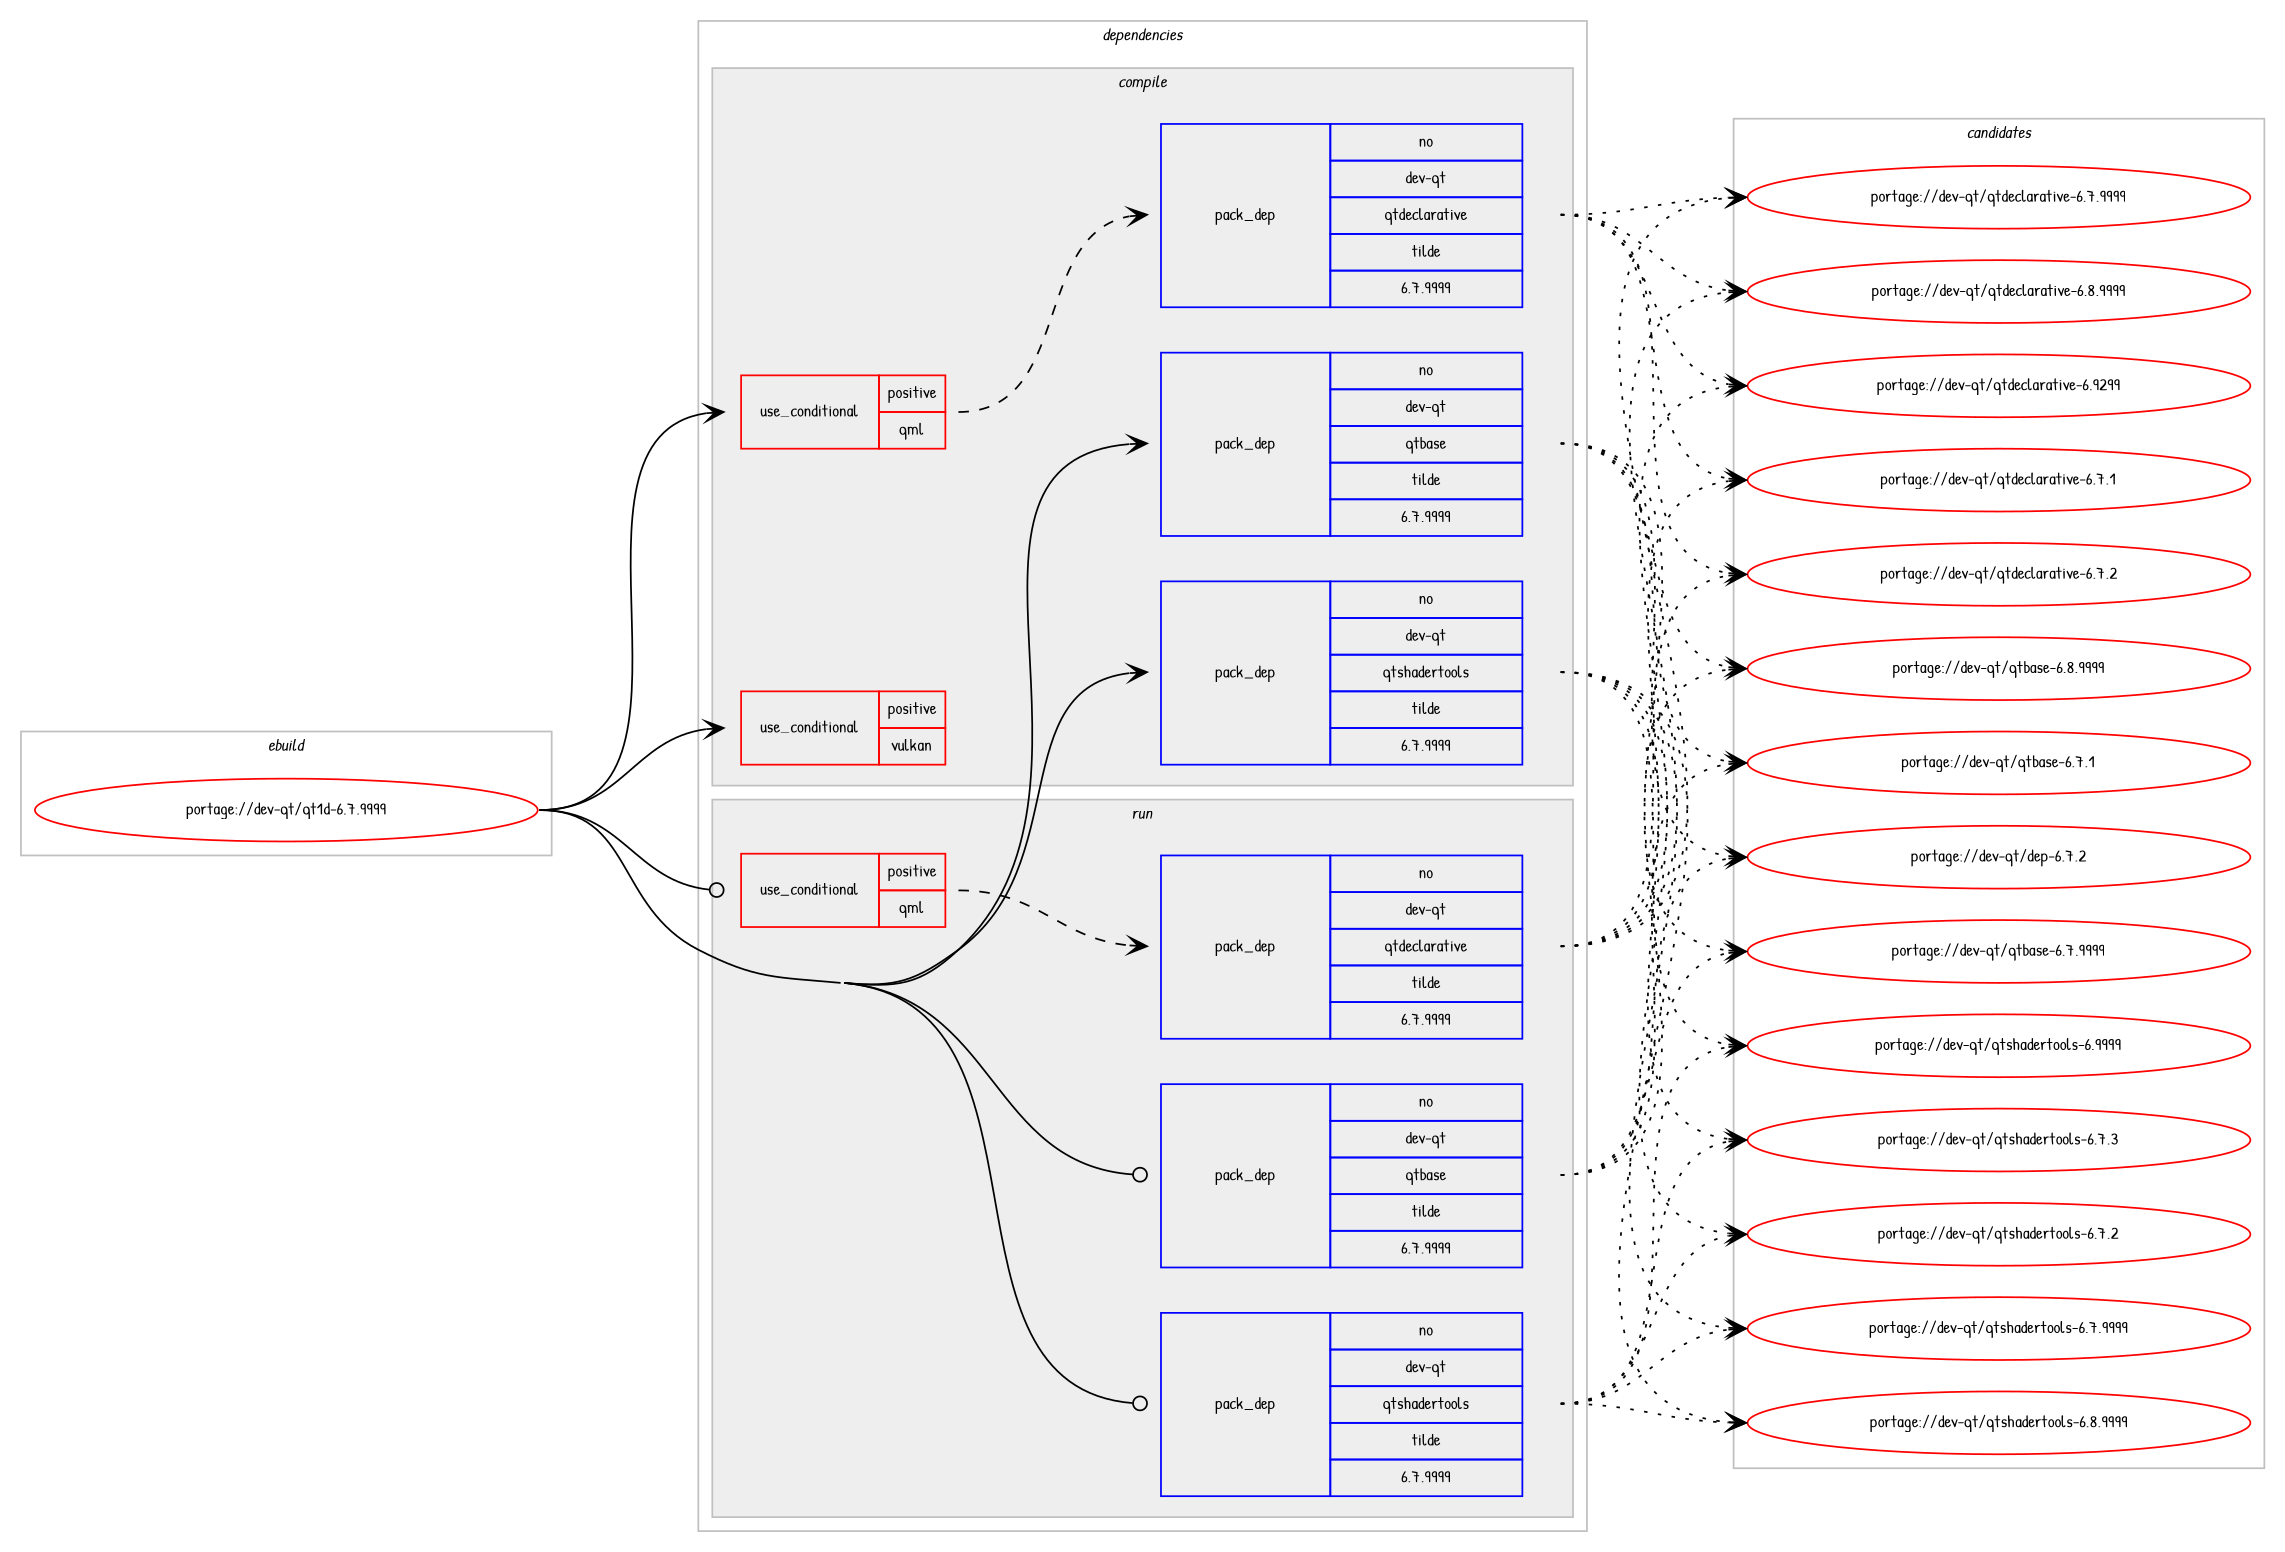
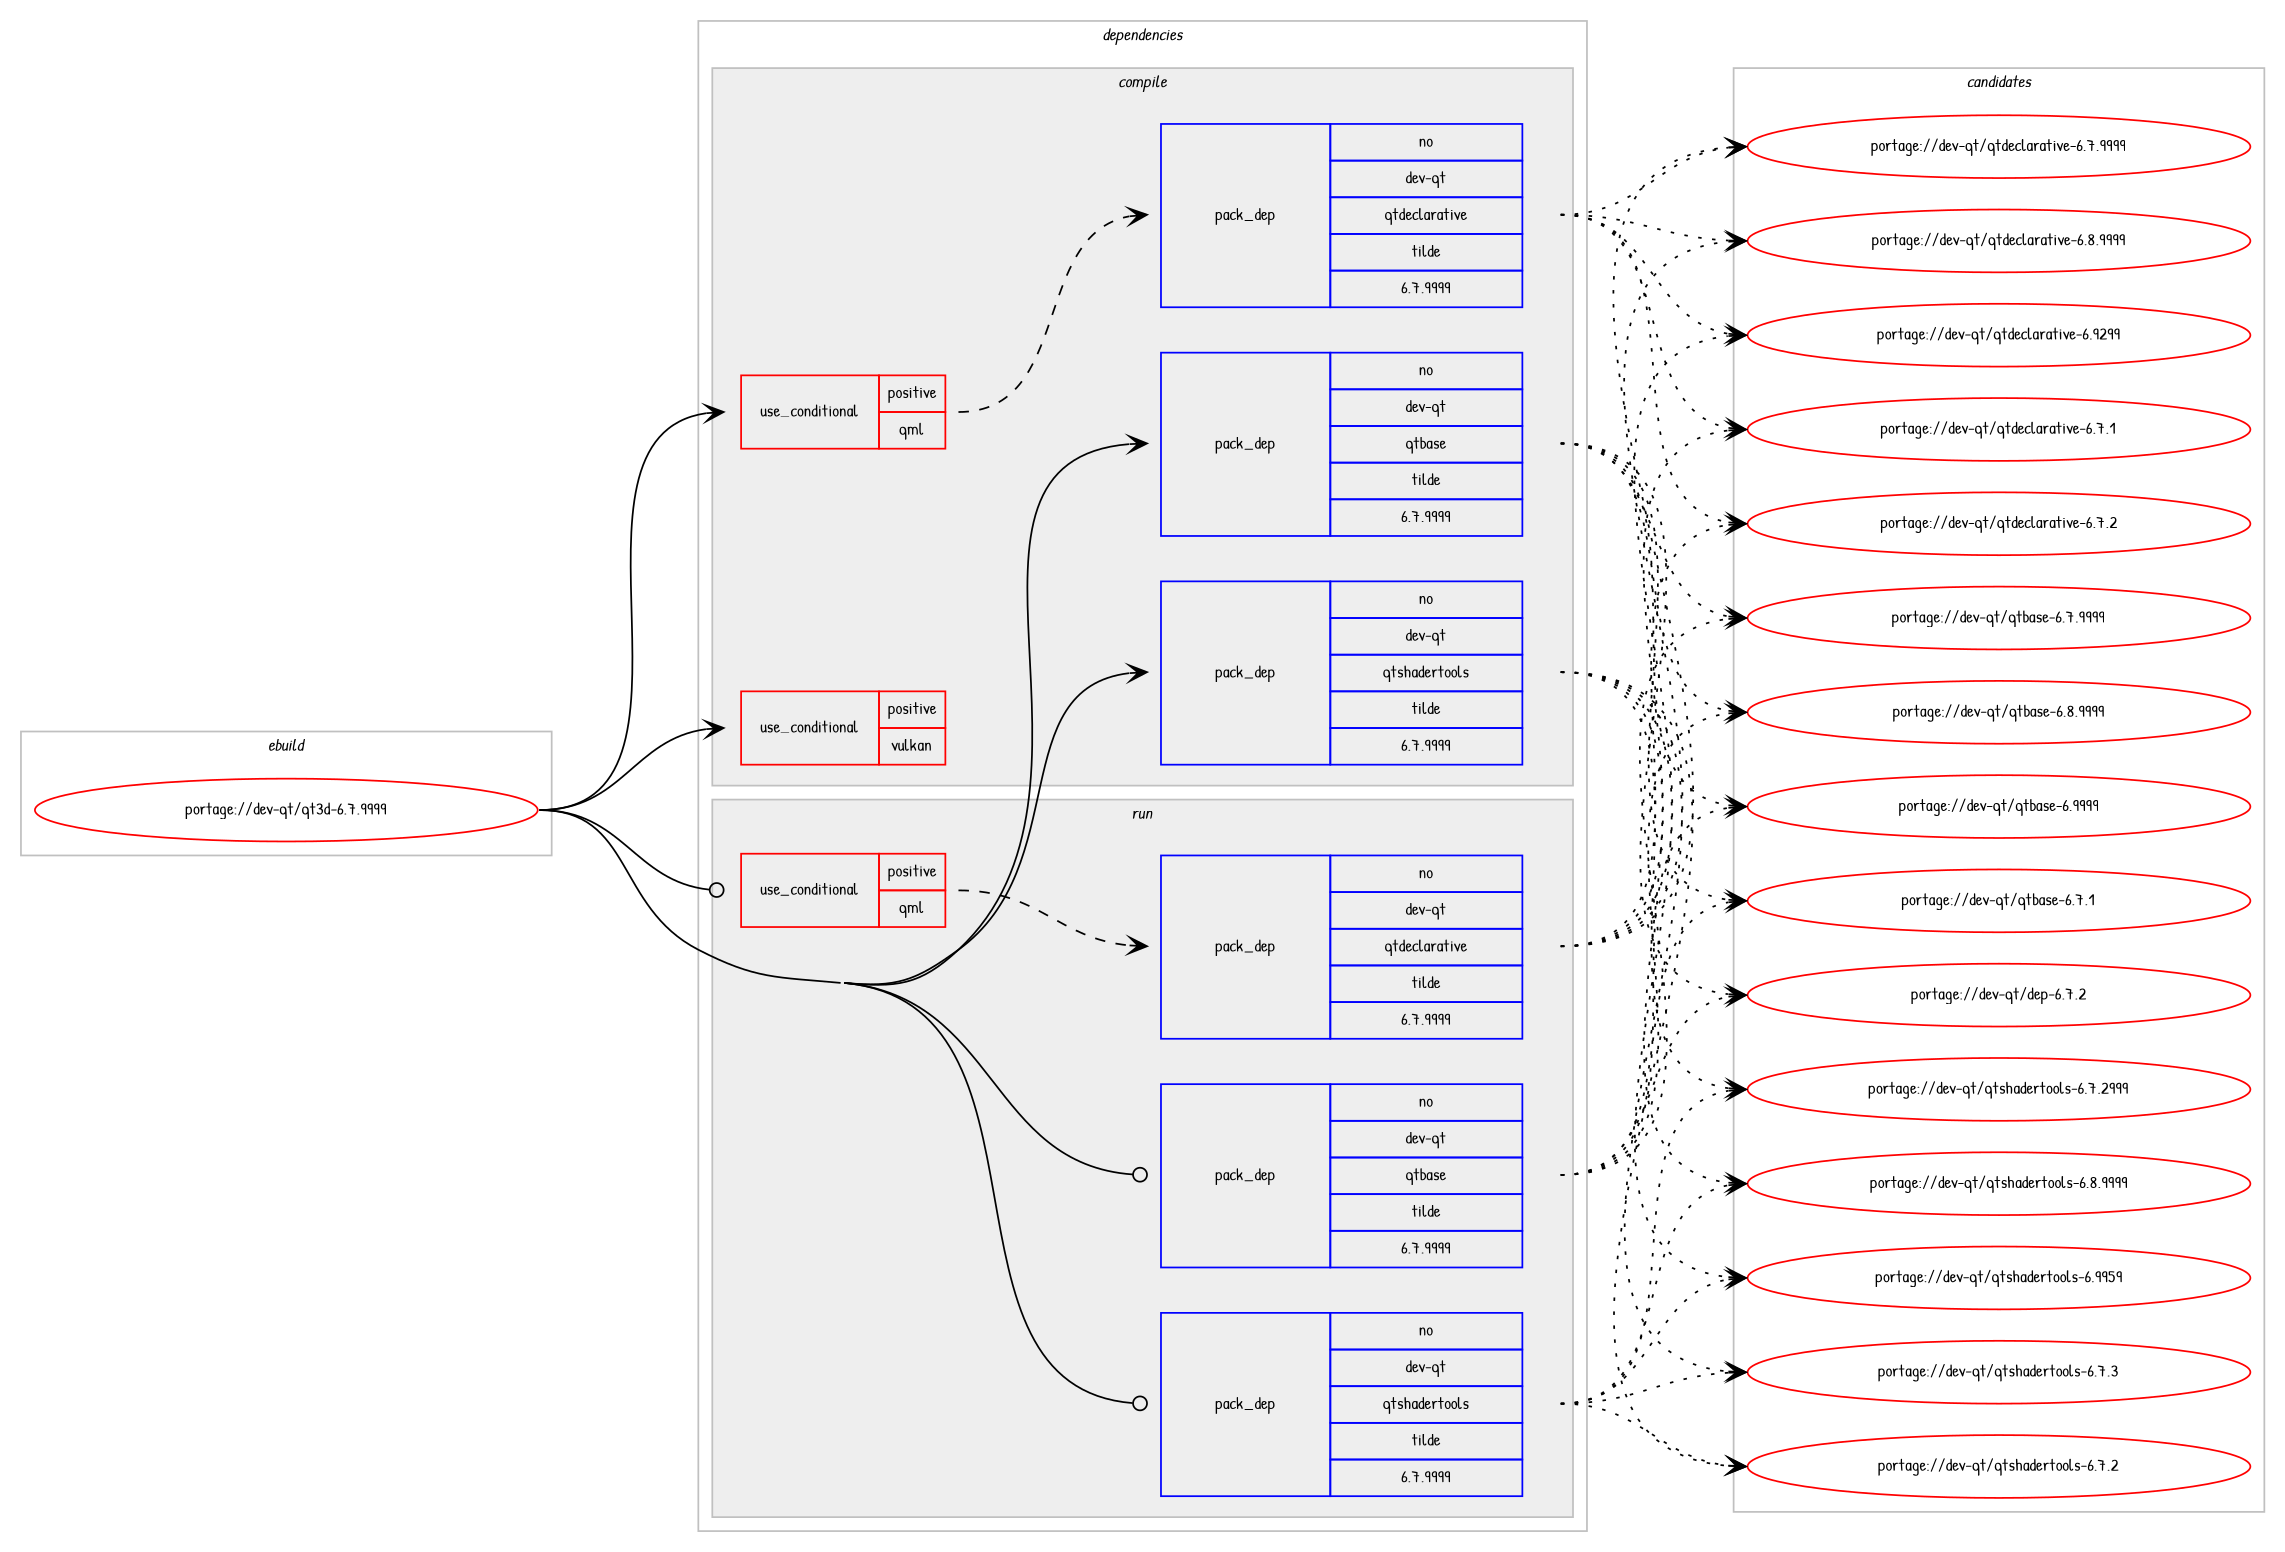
node "portage://dev-qt/qtbase-6.9999": added
node "portage://dev-qt/qt1d-6.7.9999": label "portage://dev-qt/qt1d-6.7.9999" -> "portage://dev-qt/qt3d-6.7.9999"
node "portage://dev-qt/qtshadertools-6.9999": label "portage://dev-qt/qtshadertools-6.9999" -> "portage://dev-qt/qtshadertools-6.9959"
node "portage://dev-qt/qtshadertools-6.7.9999": label "portage://dev-qt/qtshadertools-6.7.9999" -> "portage://dev-qt/qtshadertools-6.7.2999"
